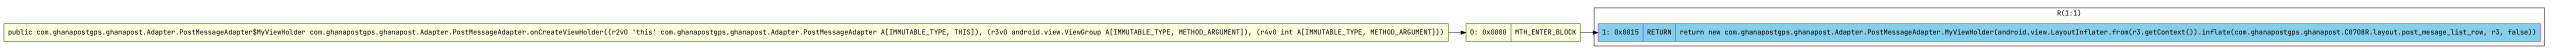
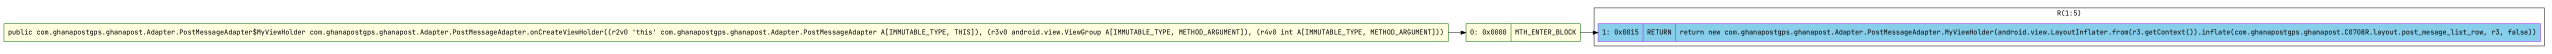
cluster "R(1:1)": label "R(1:1)" -> "R(1:5)"
